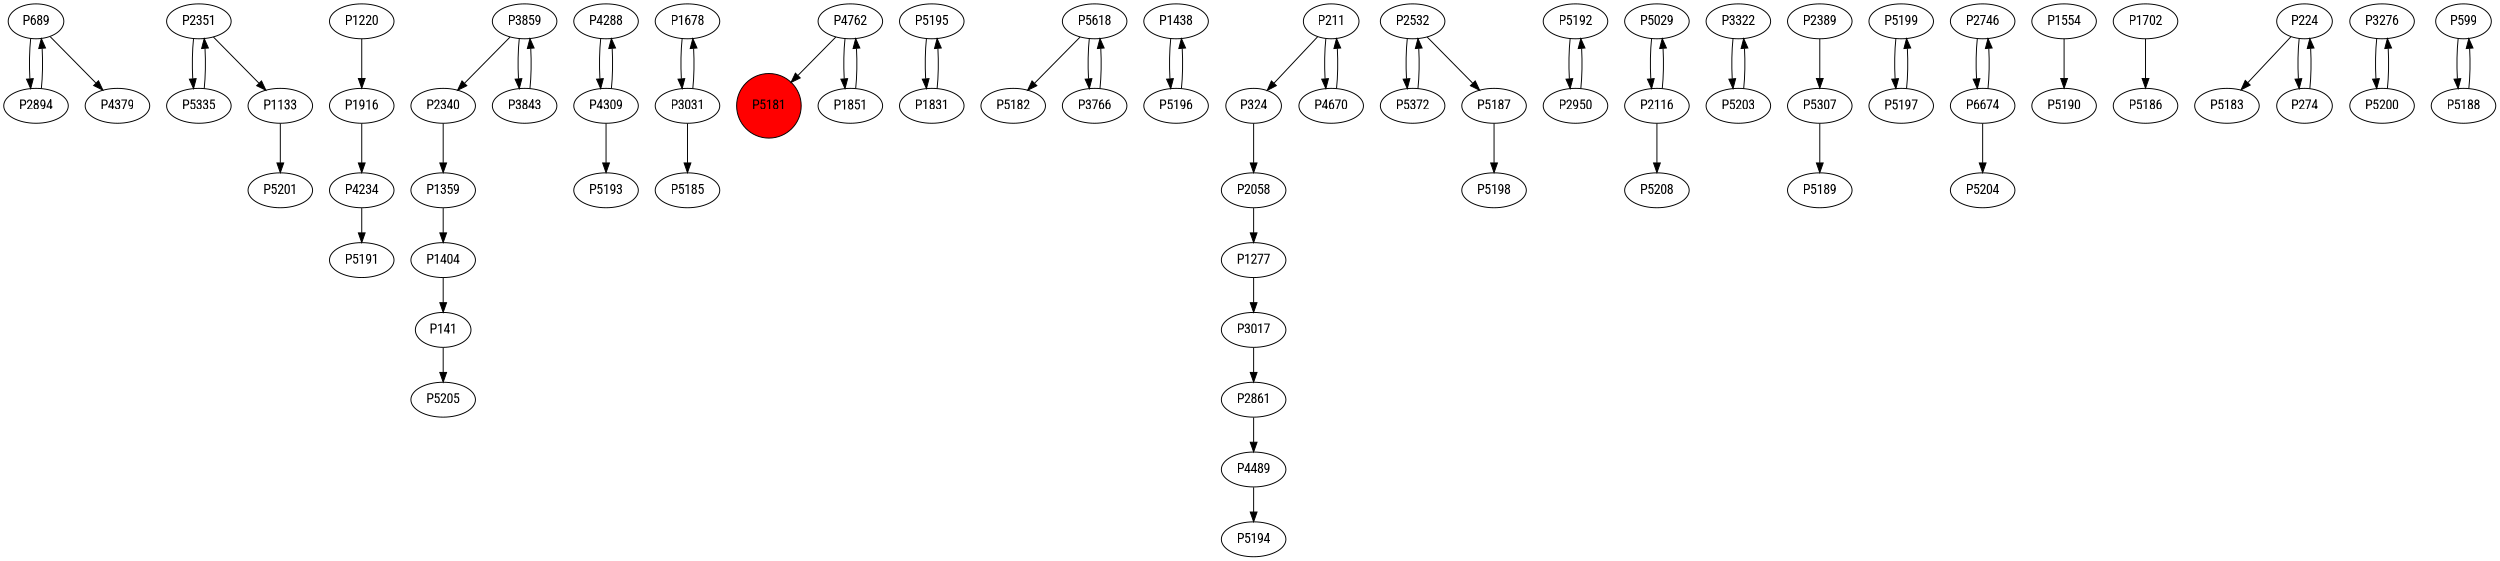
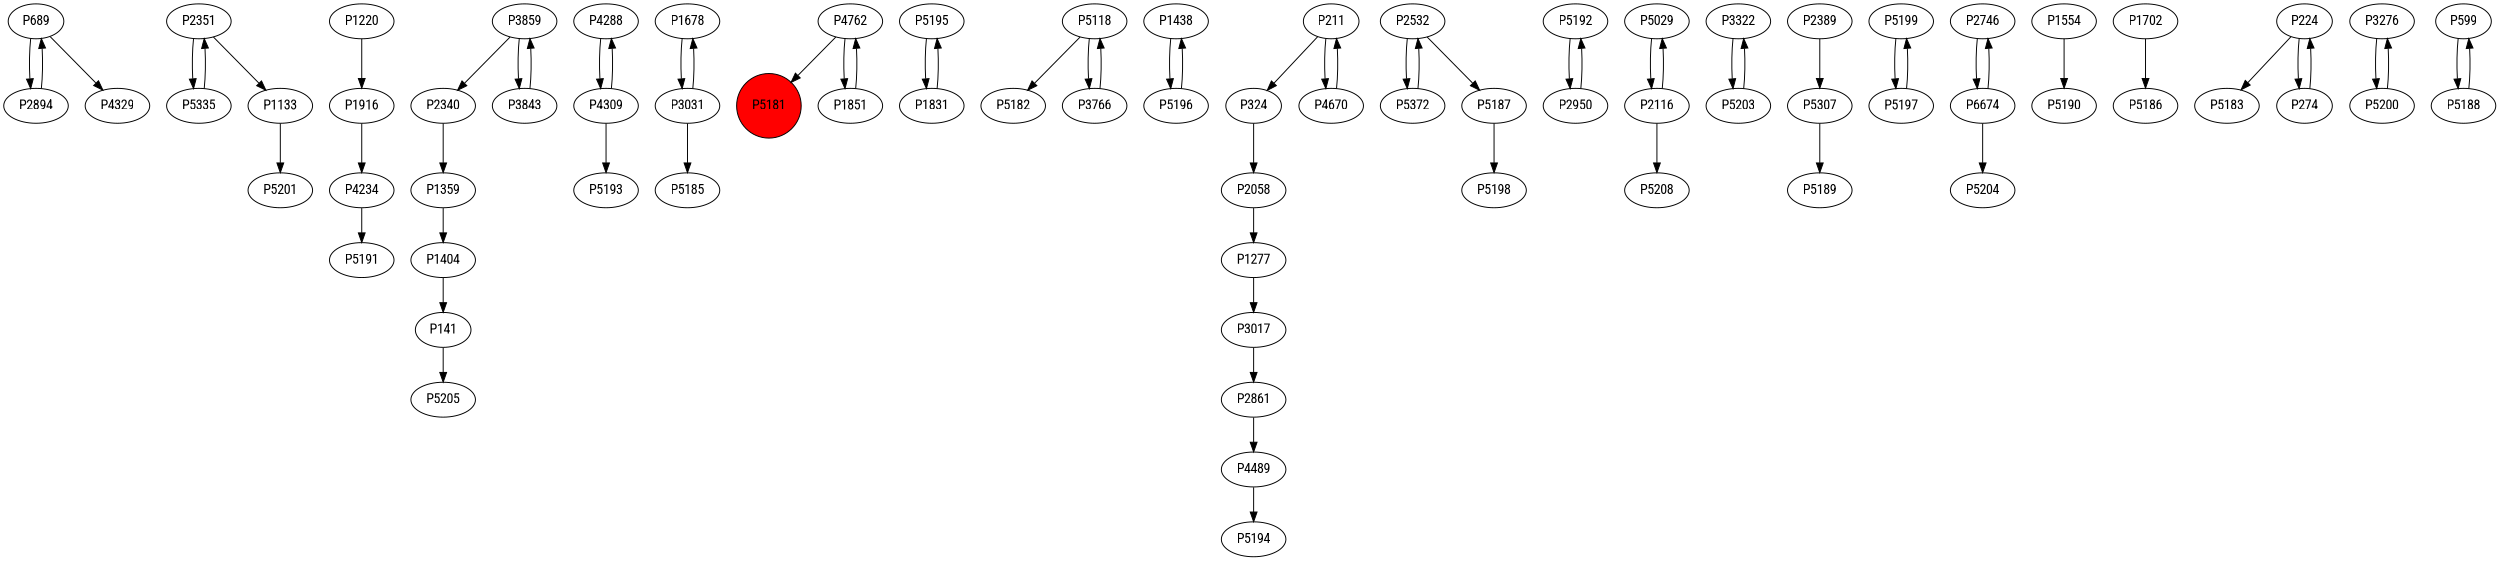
node "P5618": label "P5618" -> "P5118"
node "P4379": label "P4379" -> "P4329"
